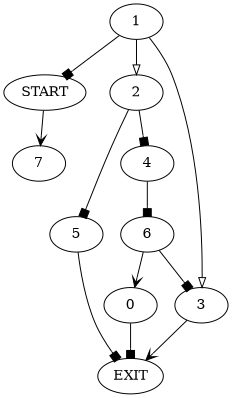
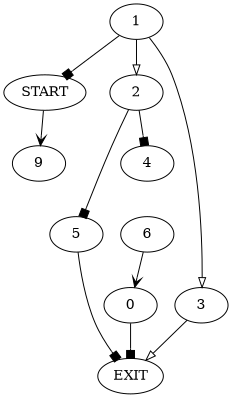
node "7": label "7" -> "9"
edge "4" -> "6": removed
edge "6" -> "3": removed
edge "3" -> "EXIT": arrowhead vee -> onormal
